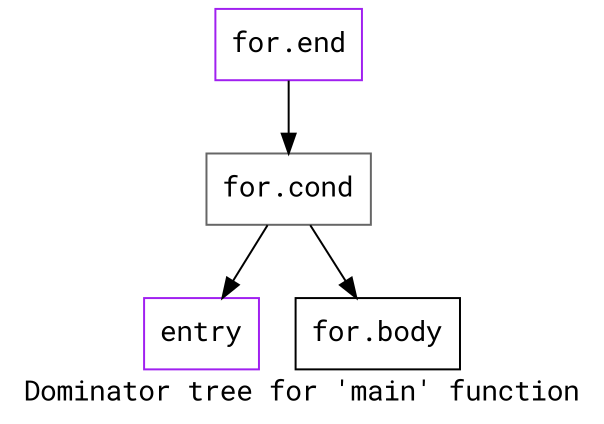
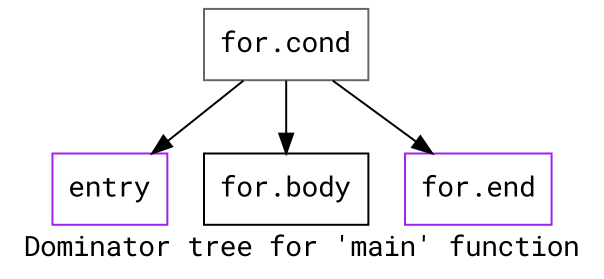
edge "for.end" -> "for.cond": reversed
